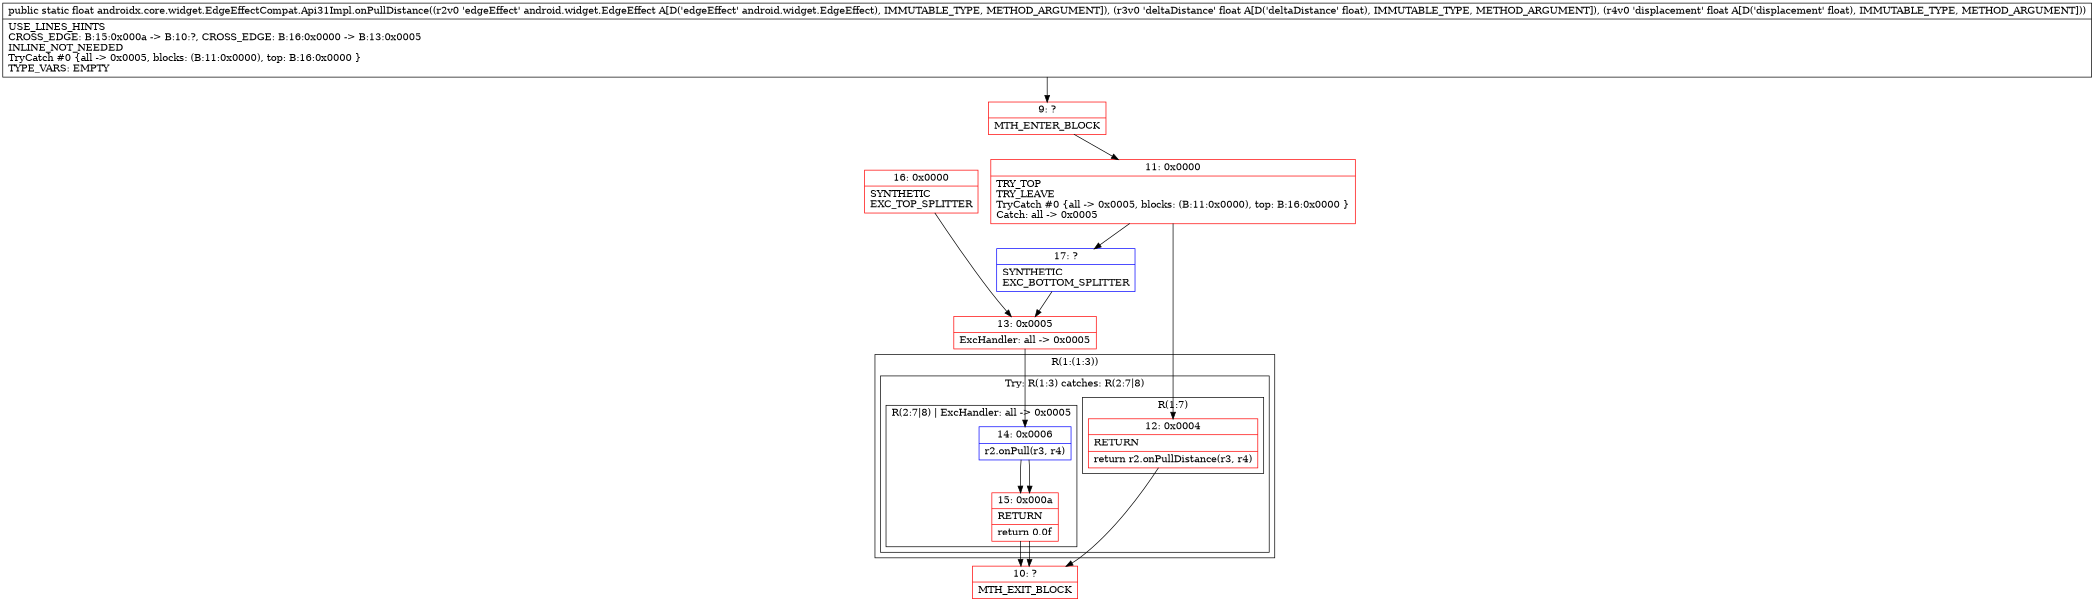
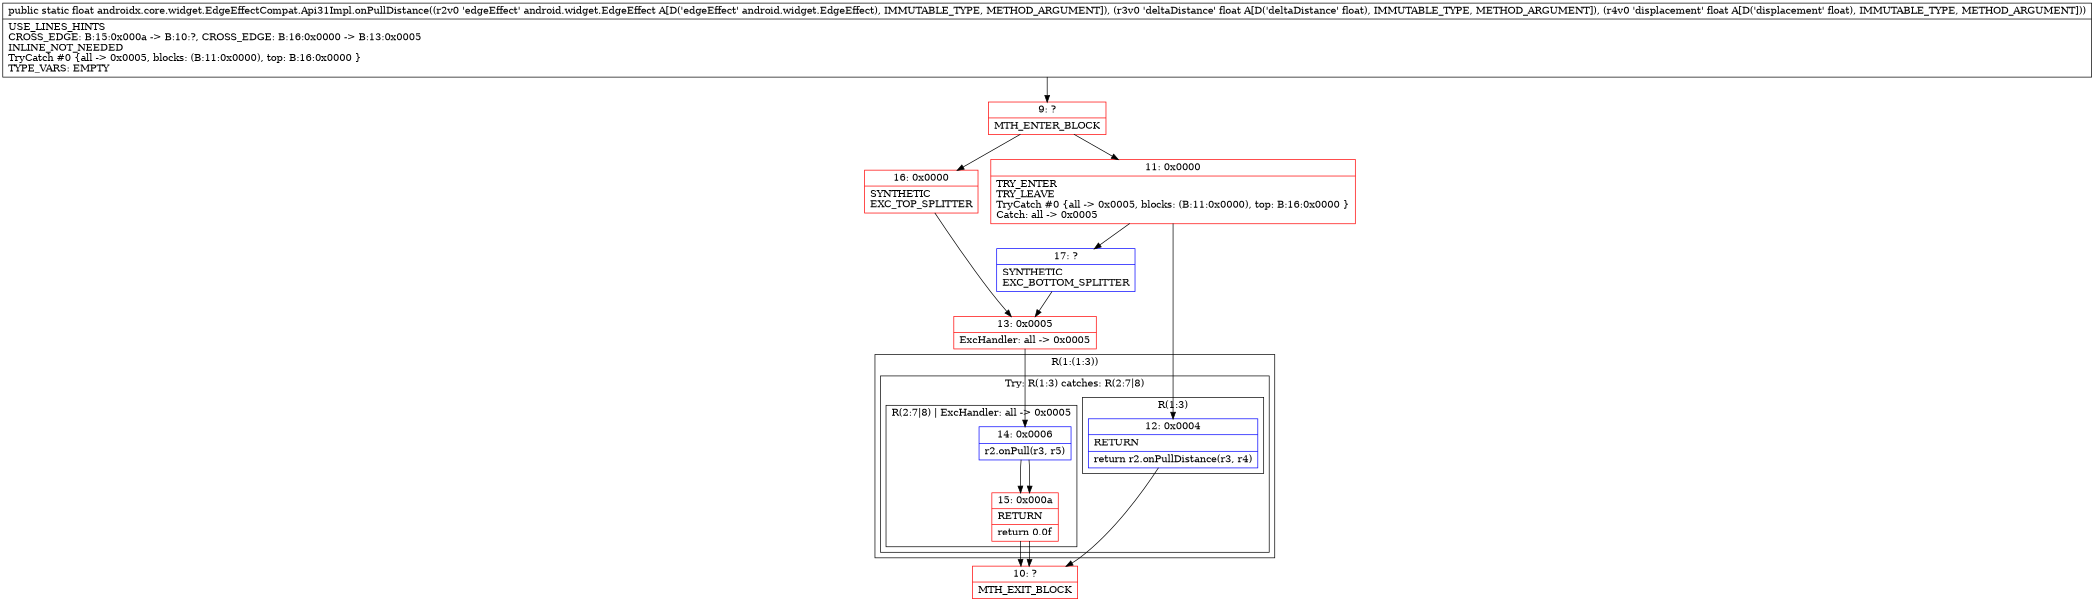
edge "9: ?" -> "16: 0x0000": added
node "11: 0x0000": text "TRY_TOP" -> "TRY_ENTER"
cluster "R(1:7)": label "R(1:7)" -> "R(1:3)"
node "12: 0x0004": color red -> blue
node "14: 0x0006": text "r2.onPull(r3, r4)" -> "r2.onPull(r3, r5)"
